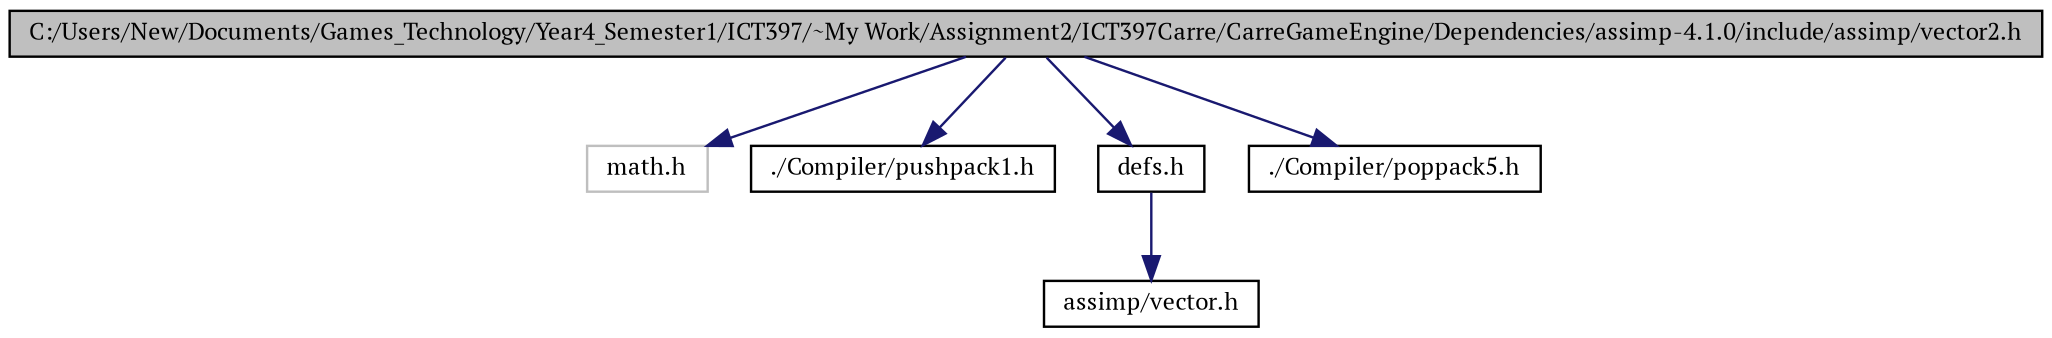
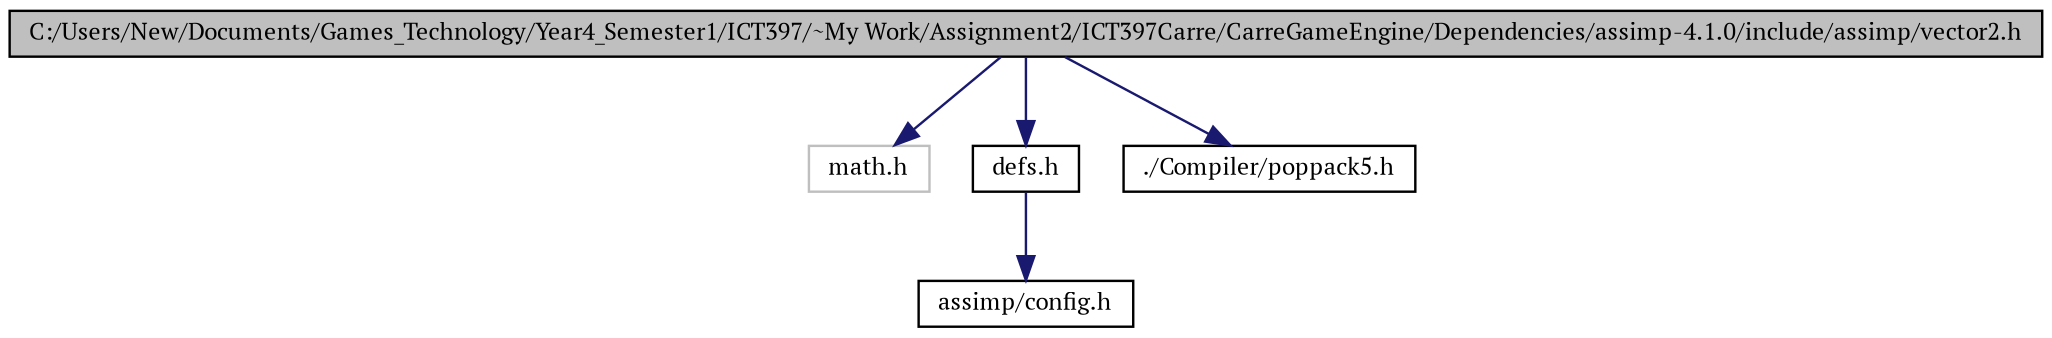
node "./Compiler/pushpack1.h": removed
node "assimp/vector.h": label "assimp/vector.h" -> "assimp/config.h"
